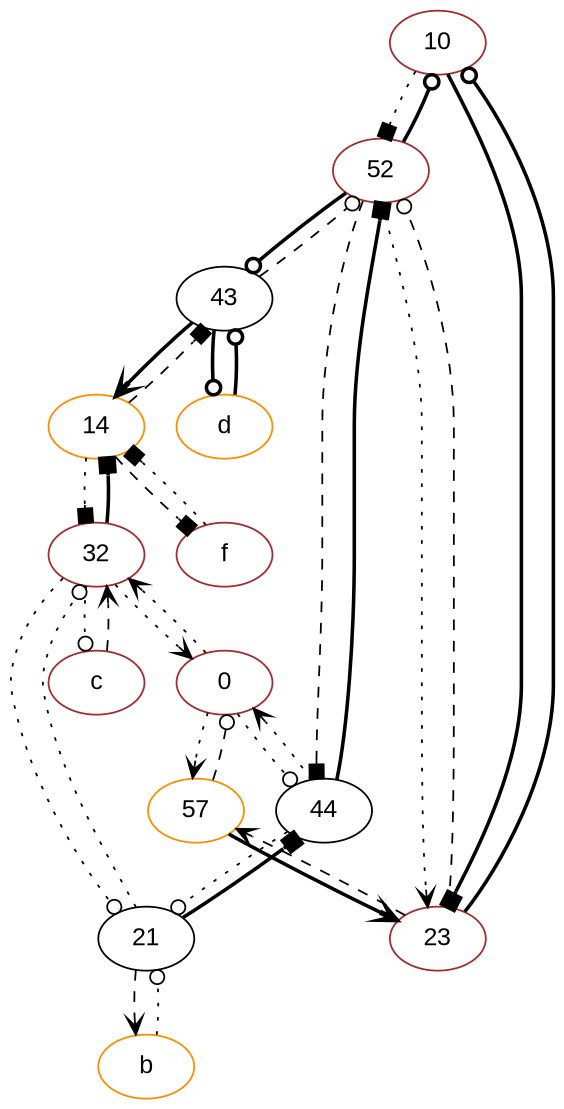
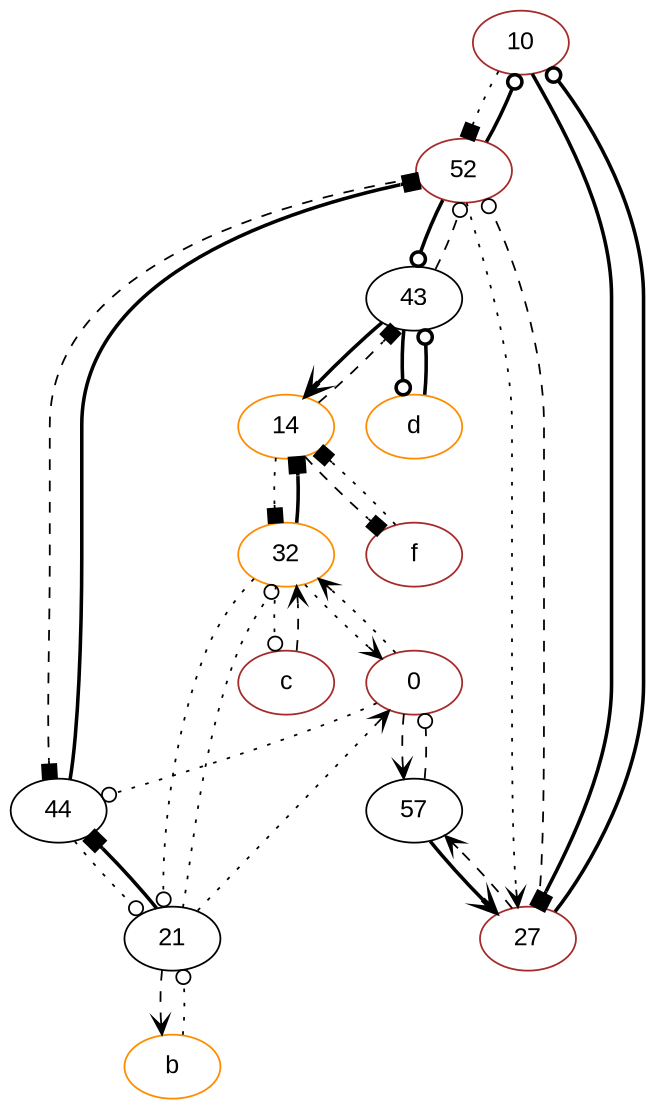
node "32": color brown -> darkorange
edge "0" -> "57": style dotted -> dashed
edge "44" -> "0": now "21" -> "0"
node "57": color darkorange -> black
node "23": label "23" -> "27"
